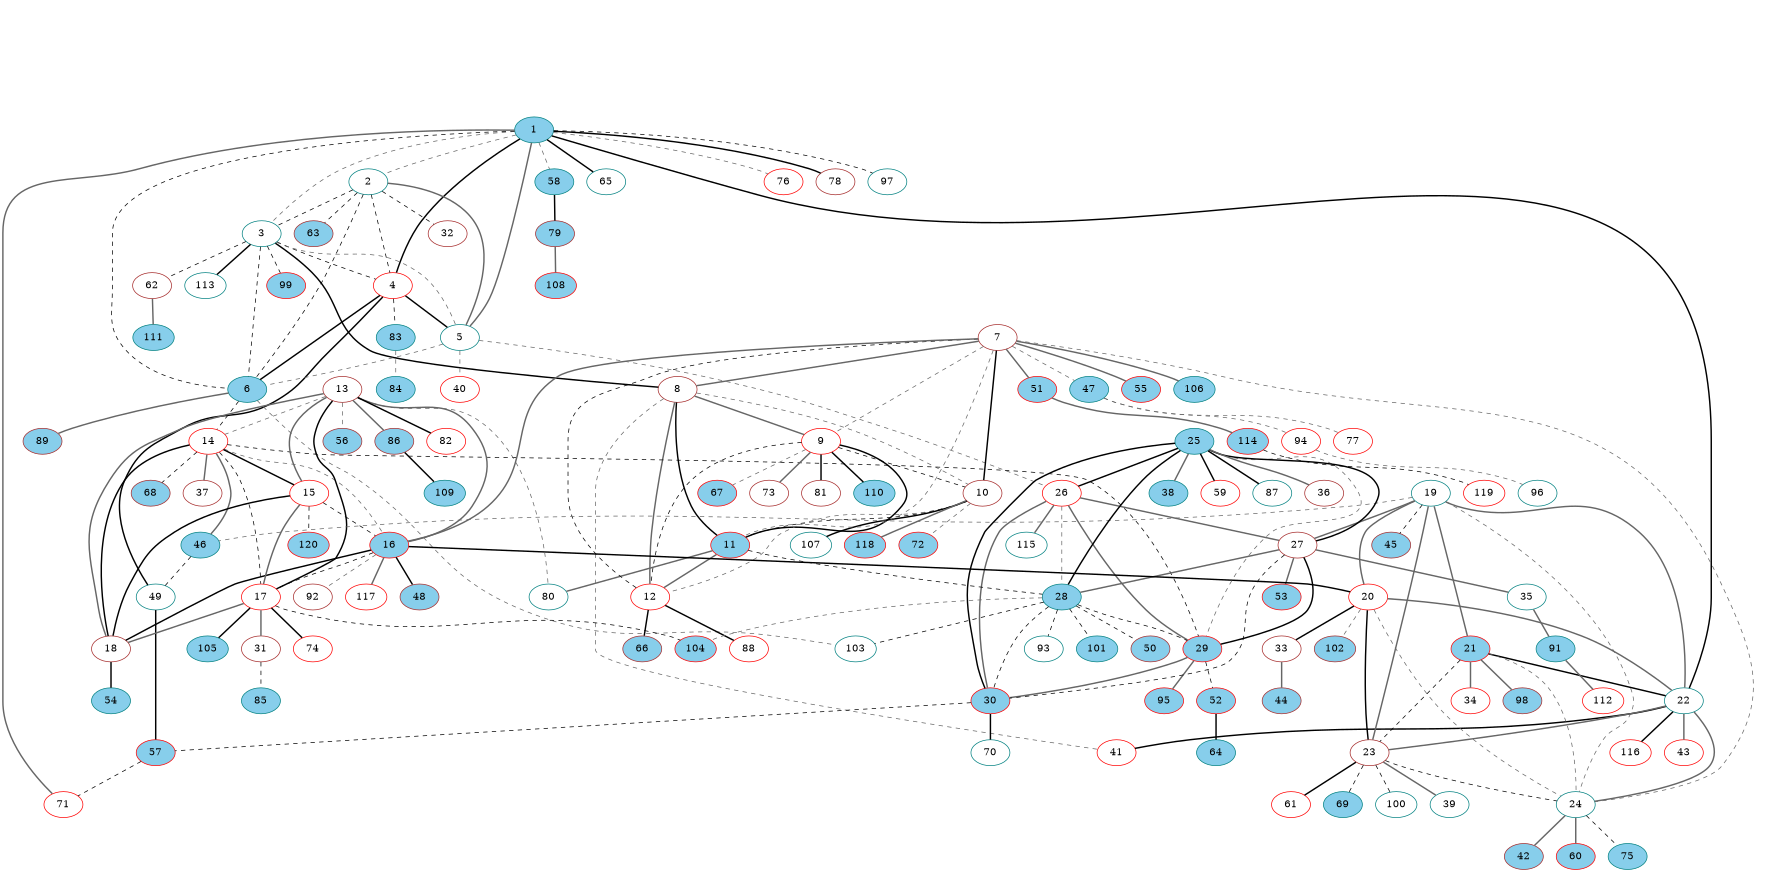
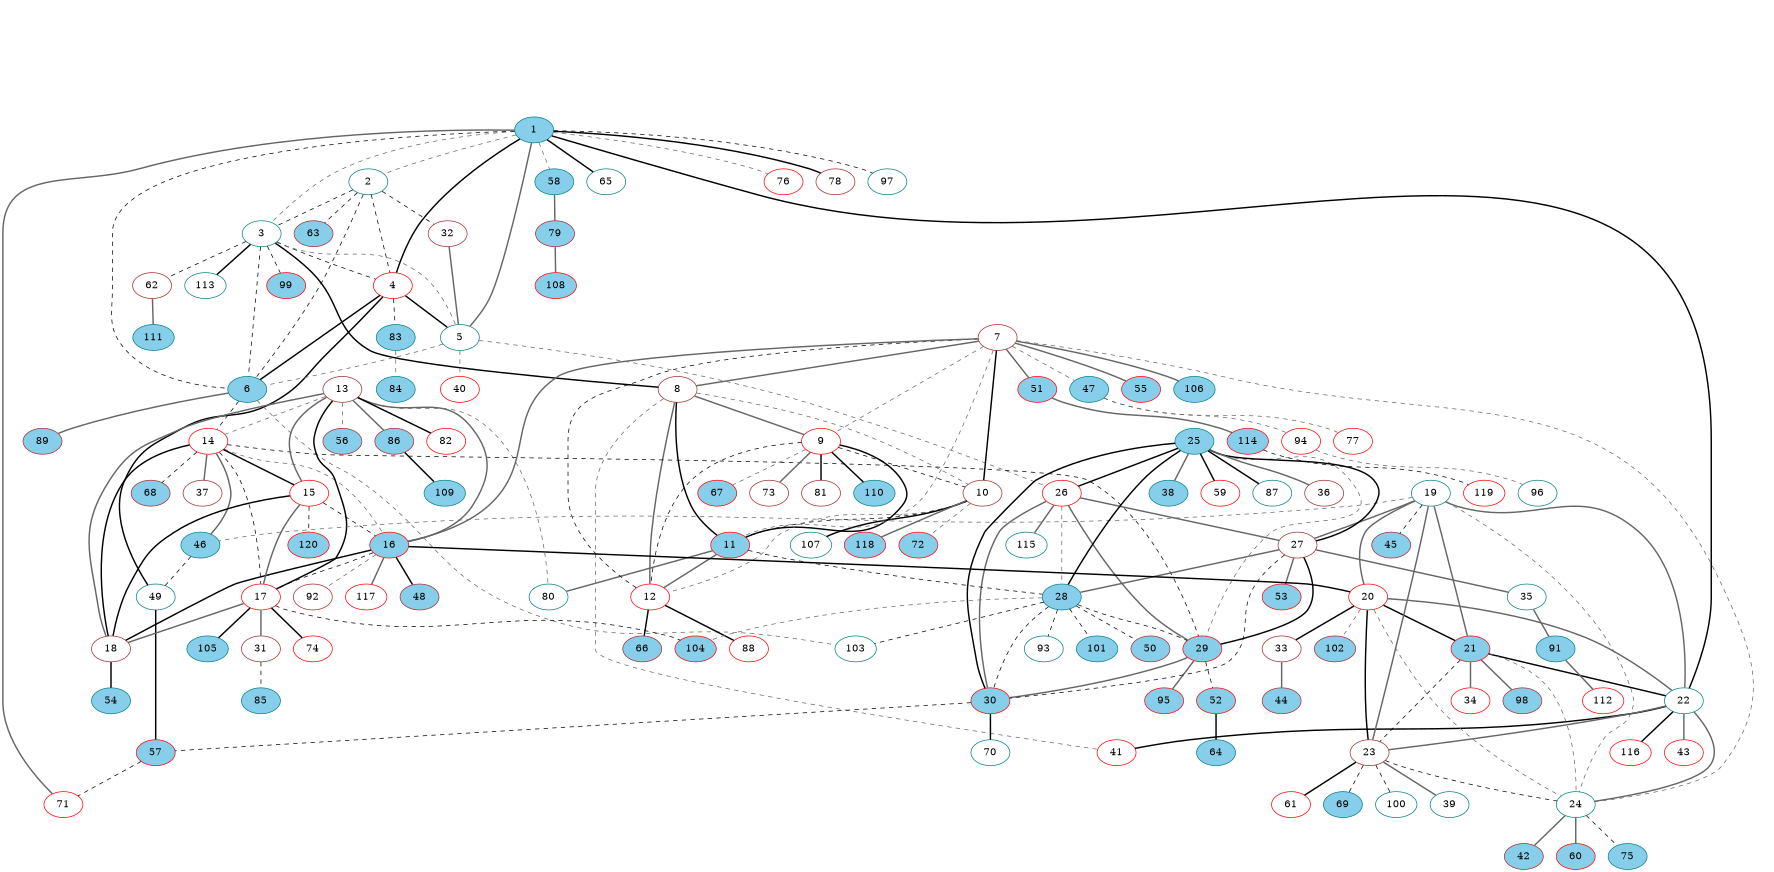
edge "58" -- "79": color black -> gray40
edge "2" -- "5": now "32" -- "5"
edge "20" -- "21": added
